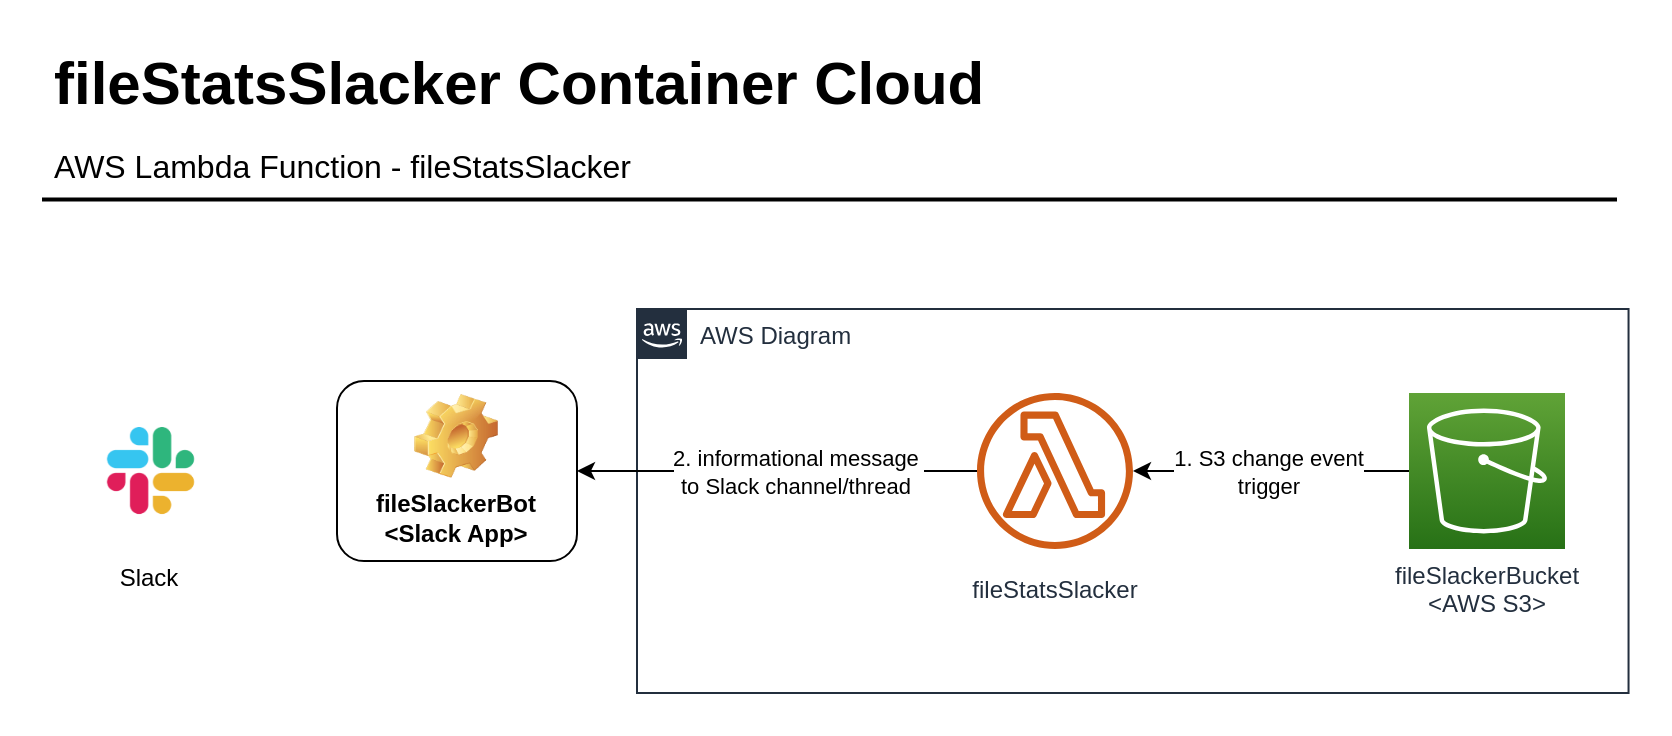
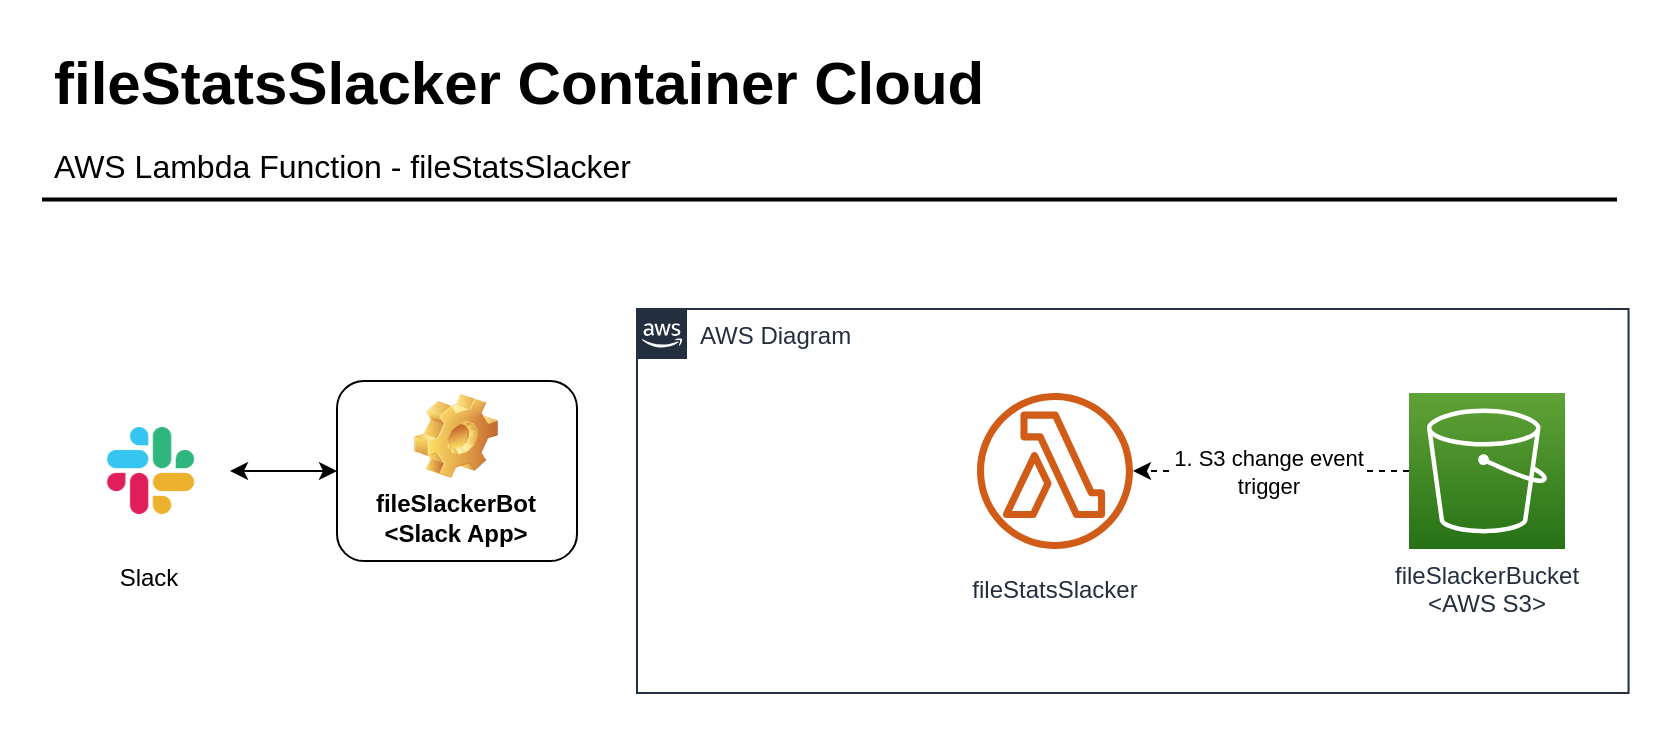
edge "Slack" -- "fileSlackerBot <Slack App>": added
edge "fileStatsSlacker" -> "fileSlackerBot <Slack App>": removed, label "2. informational message to Slack channel/thread"
edge "fileSlackerBucket <AWS S3>" -> "fileStatsSlacker": style solid -> dashed
